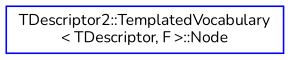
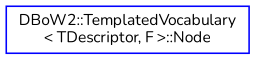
node "TDescriptor2::TemplatedVocabulary < TDescriptor, F >::Node": label "TDescriptor2::TemplatedVocabulary < TDescriptor, F >::Node" -> "DBoW2::TemplatedVocabulary < TDescriptor, F >::Node"
